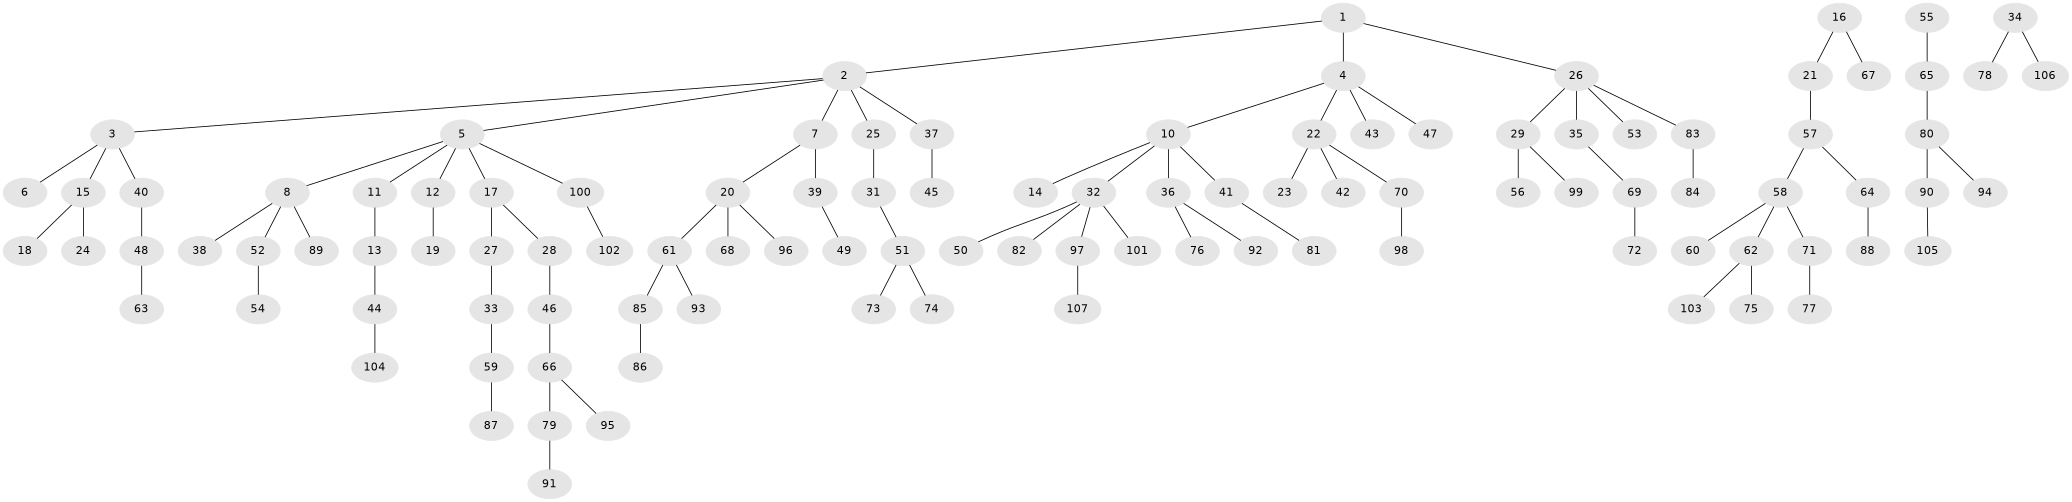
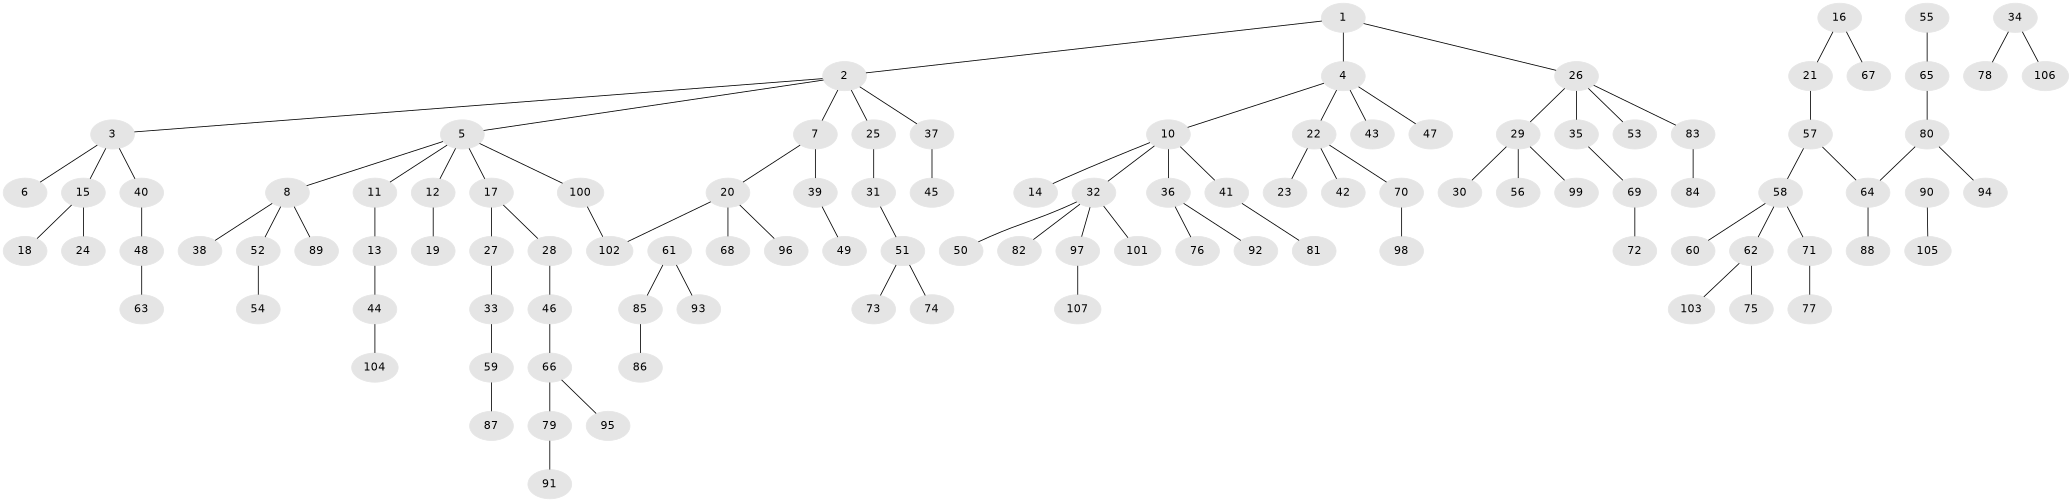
edge "80" -- "90": now "80" -- "64"
node "30": added
edge "20" -- "61": now "20" -- "102"
